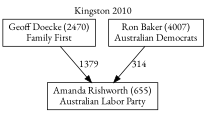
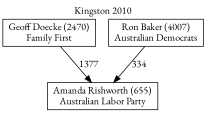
edge "Geoff Doecke (2470) Family First" -> "Amanda Rishworth (655) Australian Labor Party": label "1379" -> "1377"
edge "Ron Baker (4007) Australian Democrats" -> "Amanda Rishworth (655) Australian Labor Party": label "314" -> "334"
